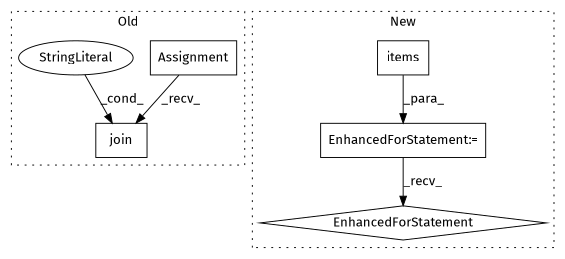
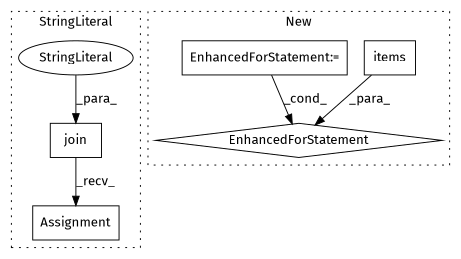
cluster "Old": label "Old" -> "StringLiteral"
edge "items" -> "EnhancedForStatement:=": now "items" -> "EnhancedForStatement"
edge "Assignment" -> "join": reversed
edge "StringLiteral" -> "join": label "_cond_" -> "_para_"
edge "EnhancedForStatement:=" -> "EnhancedForStatement": label "_recv_" -> "_cond_"
